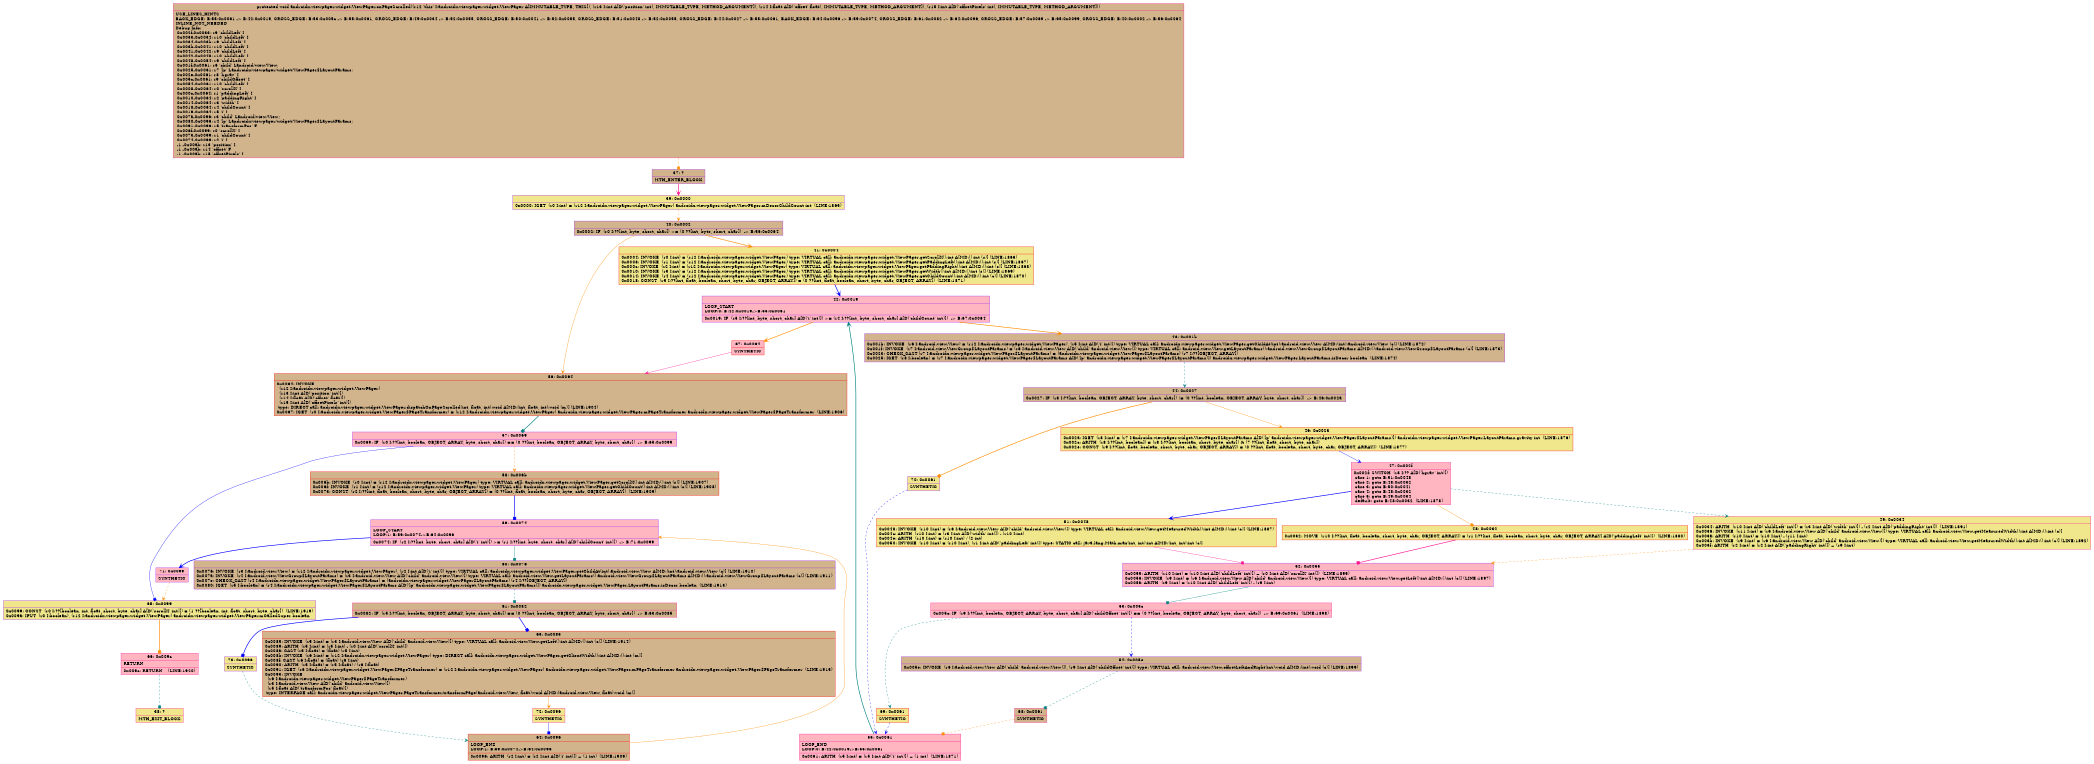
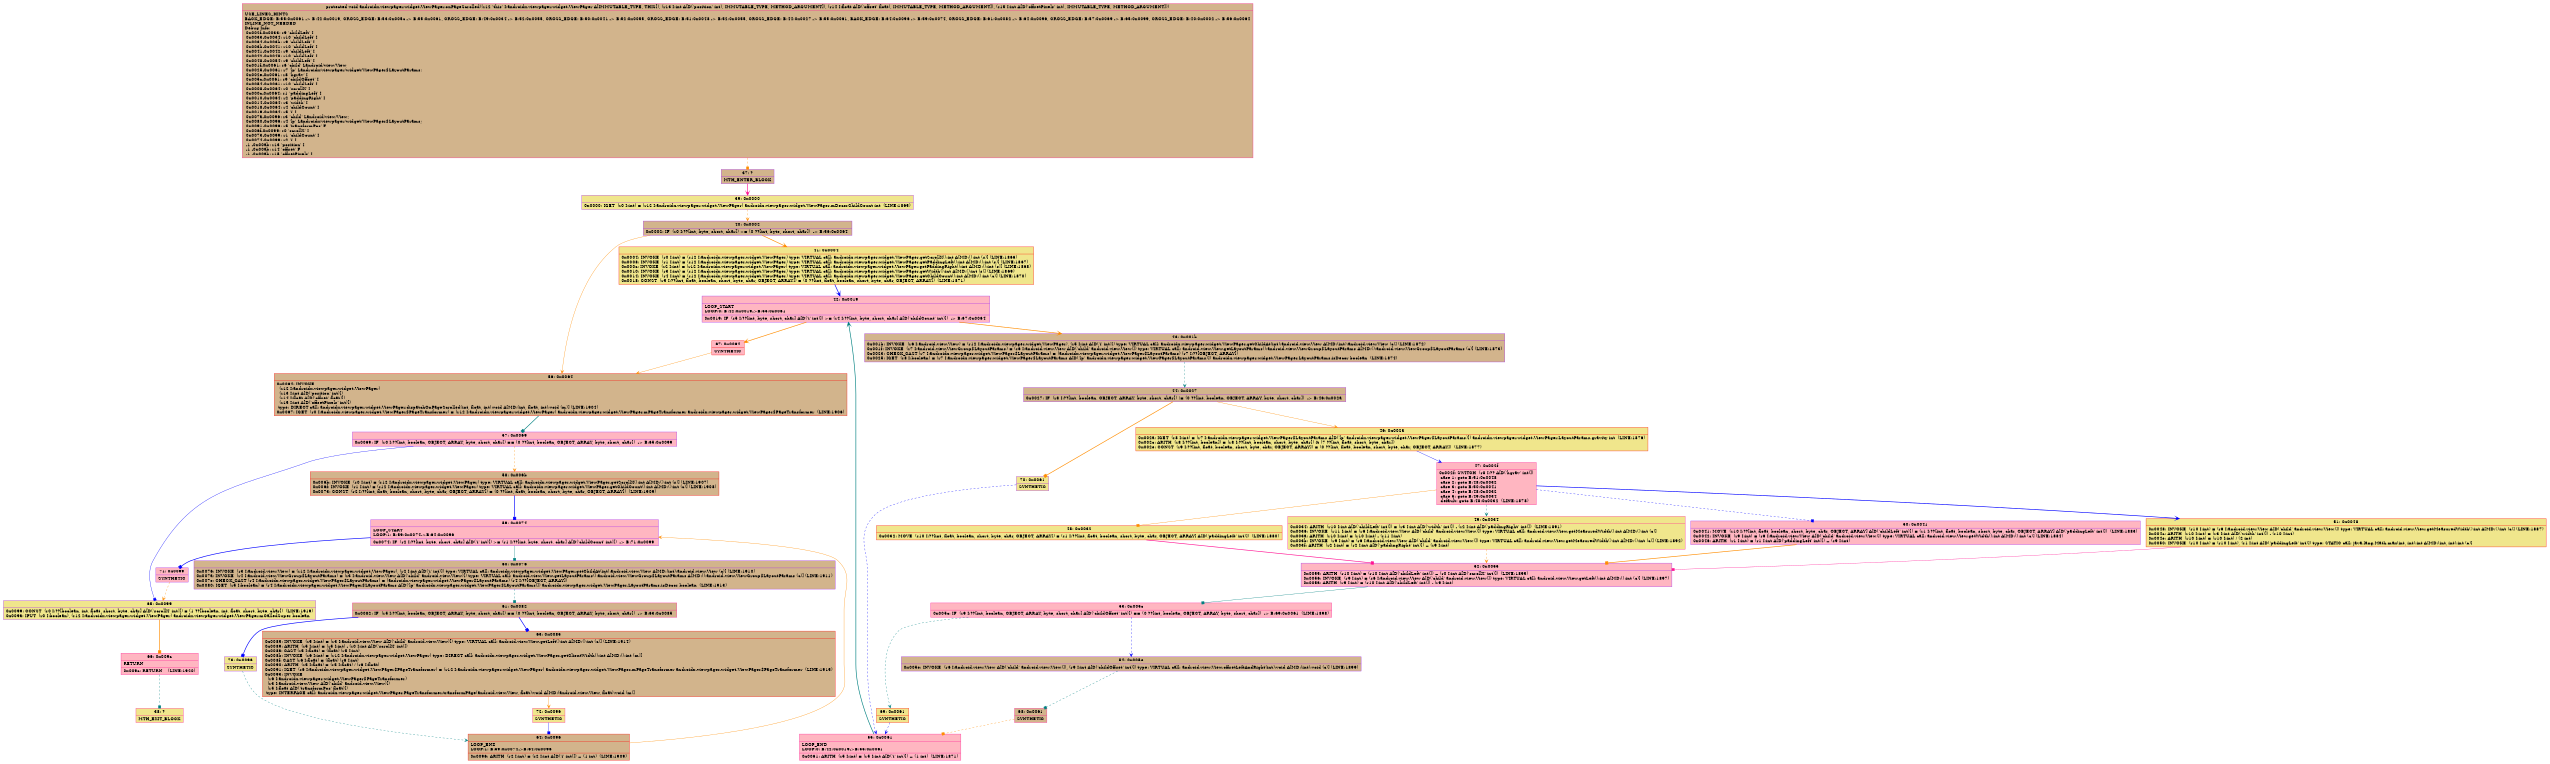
edge "67: 0x0064" -> "56: 0x0064": color deeppink -> darkorange
node "50: 0x0041": added
edge "59: 0x0074" -> "71: 0x0099": arrowhead vee -> box
